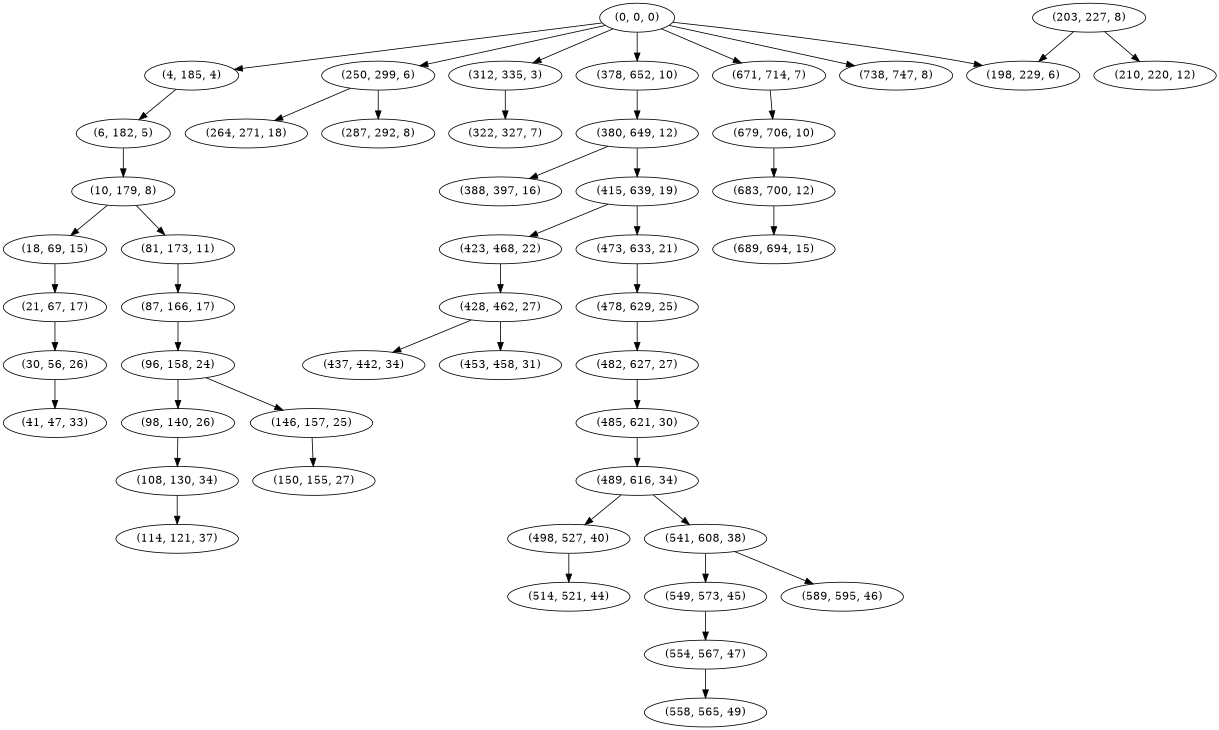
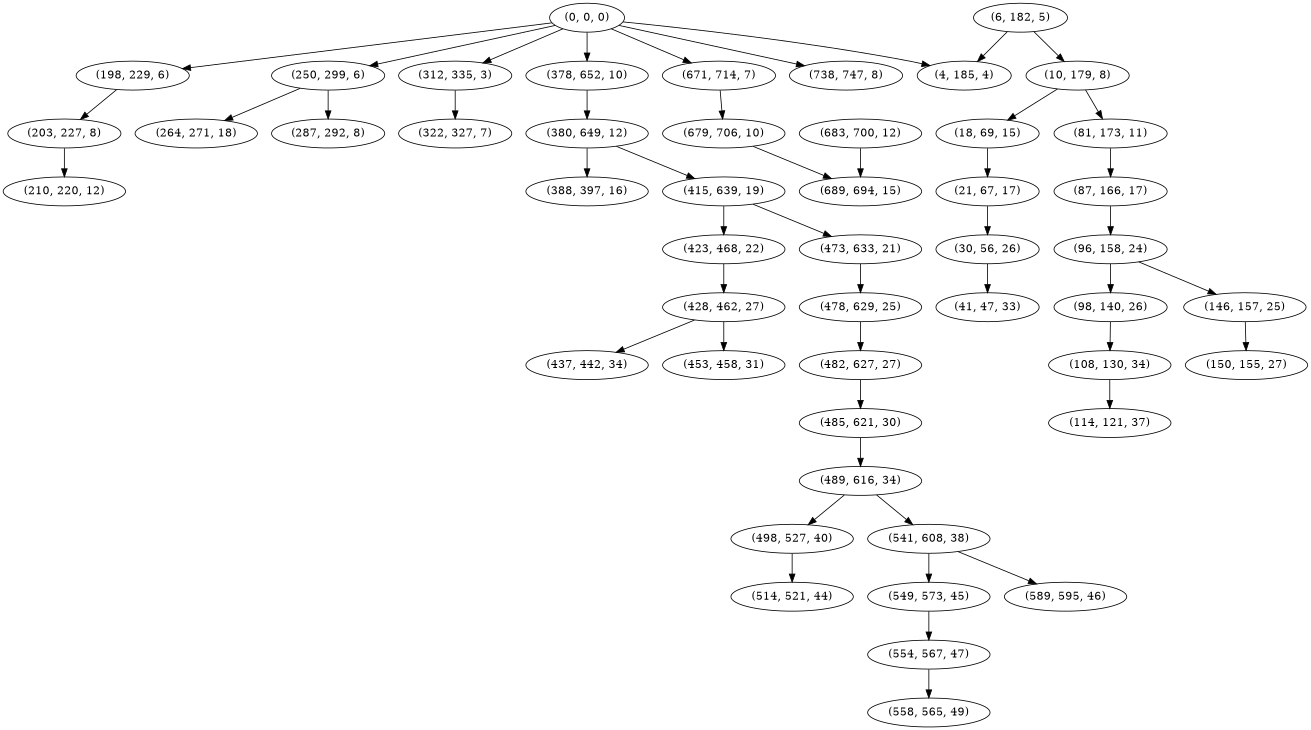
edge "(203, 227, 8)" -> "(198, 229, 6)": reversed
edge "(4, 185, 4)" -> "(6, 182, 5)": reversed
edge "(679, 706, 10)" -> "(683, 700, 12)": now "(679, 706, 10)" -> "(689, 694, 15)"
